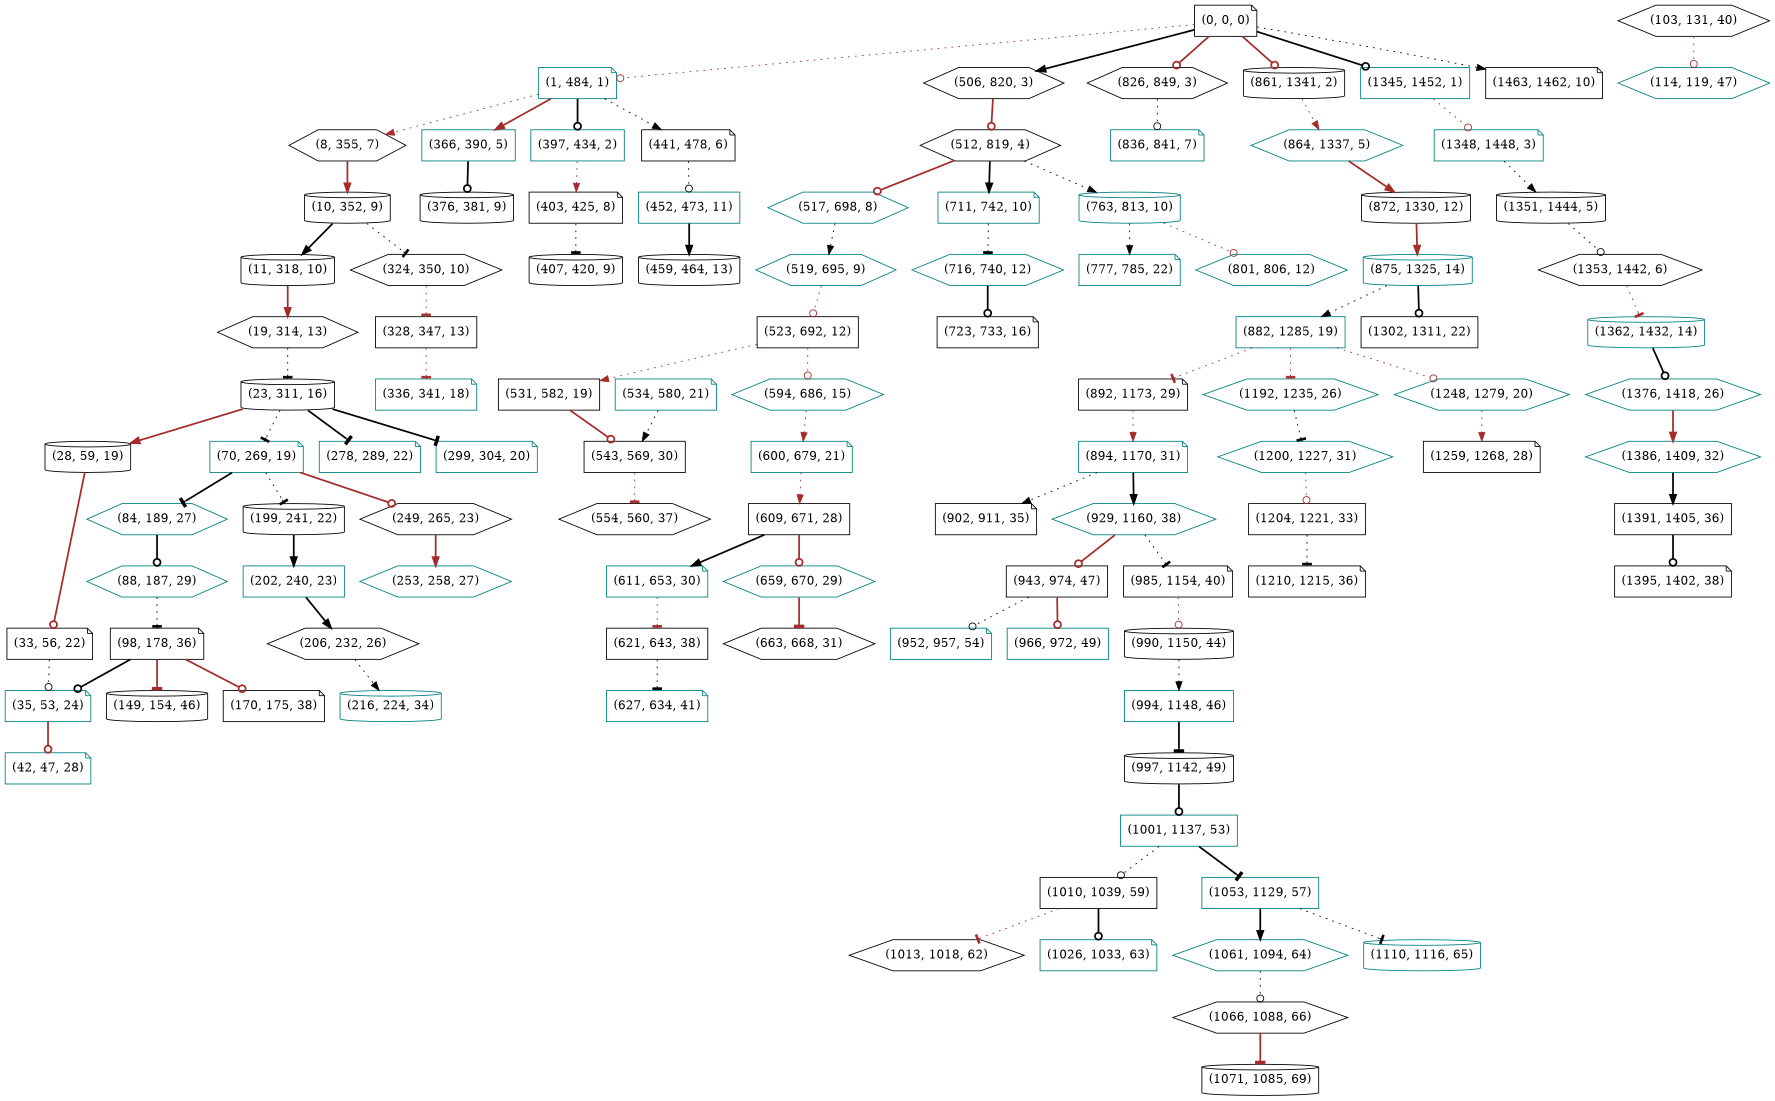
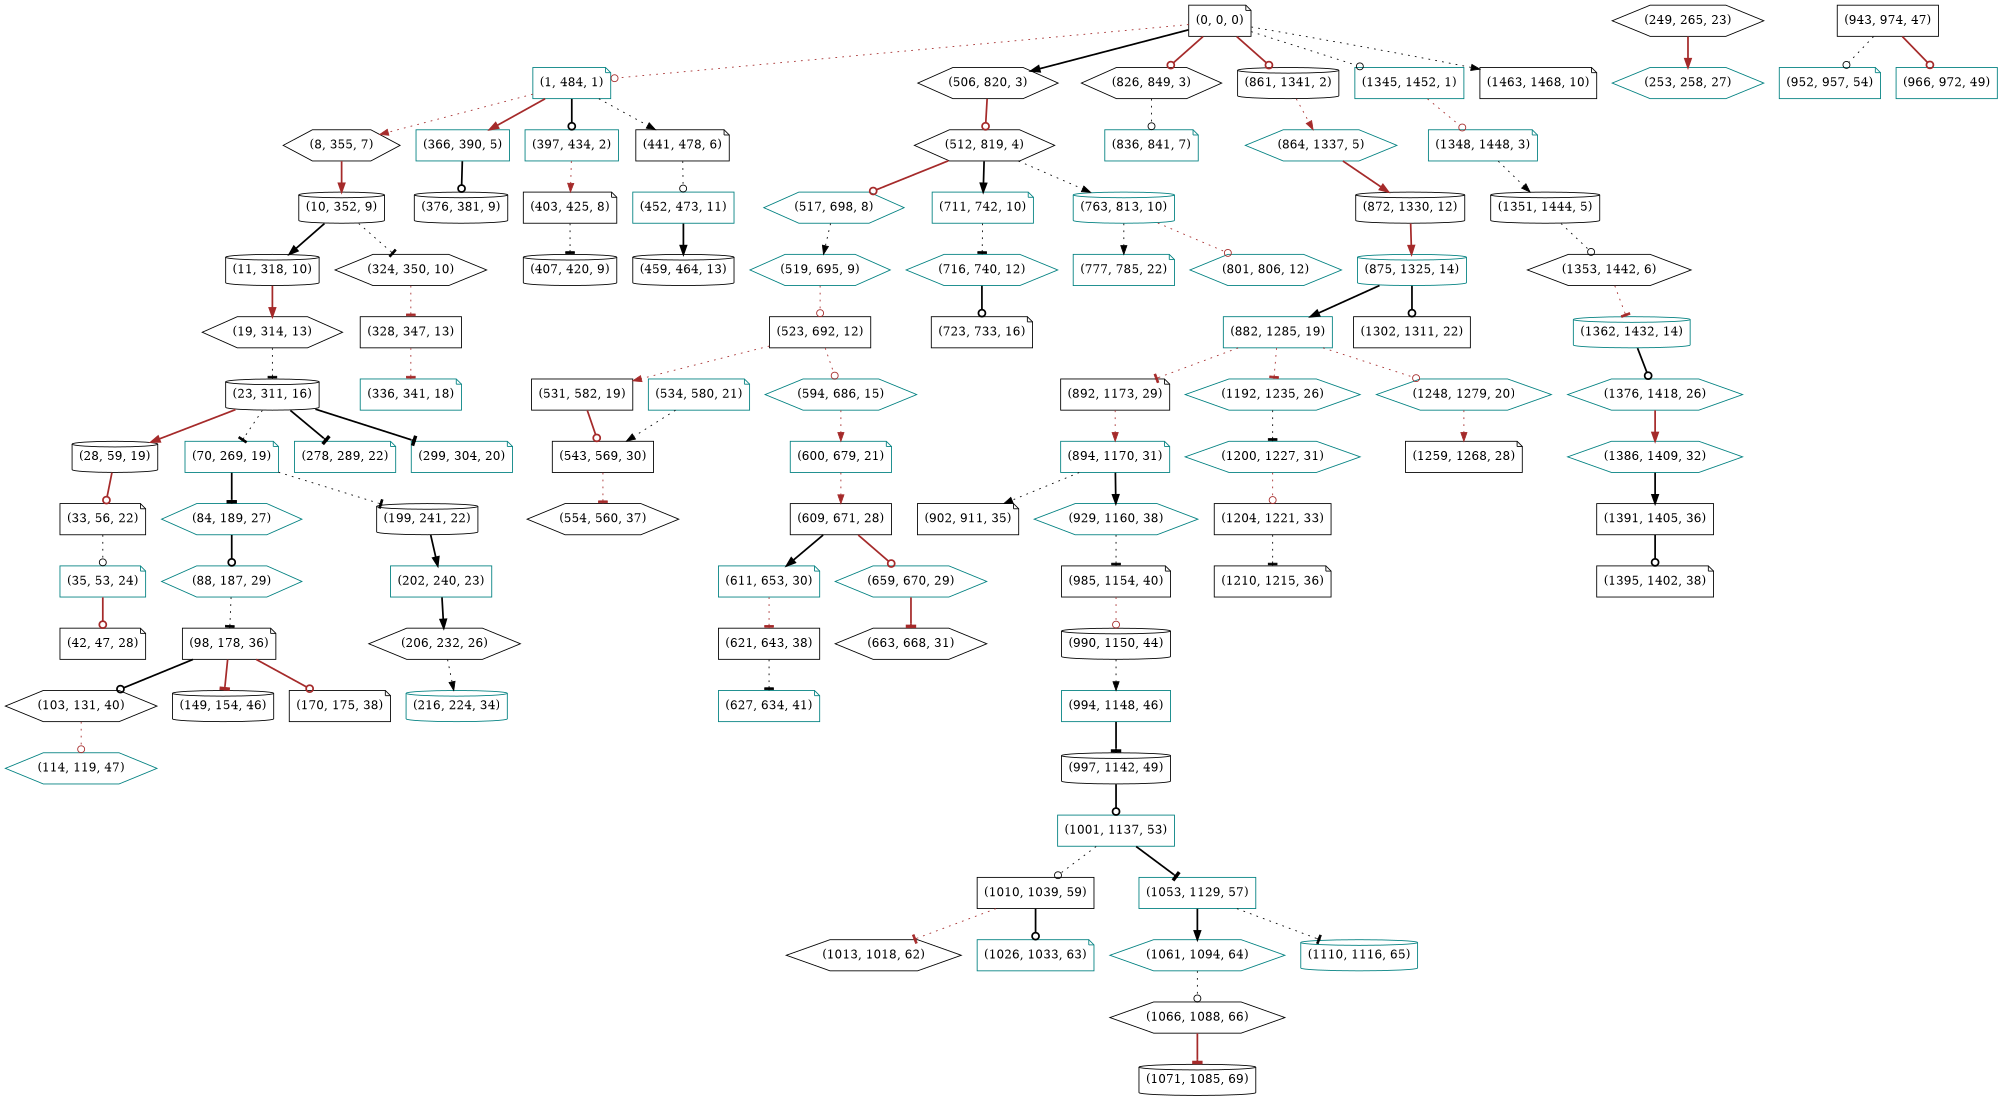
edge "(0, 0, 0)" -> "(1345, 1452, 1)": style bold -> dotted
node "(1463, 1462, 10)": label "(1463, 1462, 10)" -> "(1463, 1468, 10)"
edge "(875, 1325, 14)" -> "(882, 1285, 19)": style dotted -> bold
edge "(70, 269, 19)" -> "(249, 265, 23)": removed
edge "(929, 1160, 38)" -> "(943, 974, 47)": removed
edge "(98, 178, 36)" -> "(35, 53, 24)": now "(98, 178, 36)" -> "(103, 131, 40)"
node "(42, 47, 28)": color teal -> black
